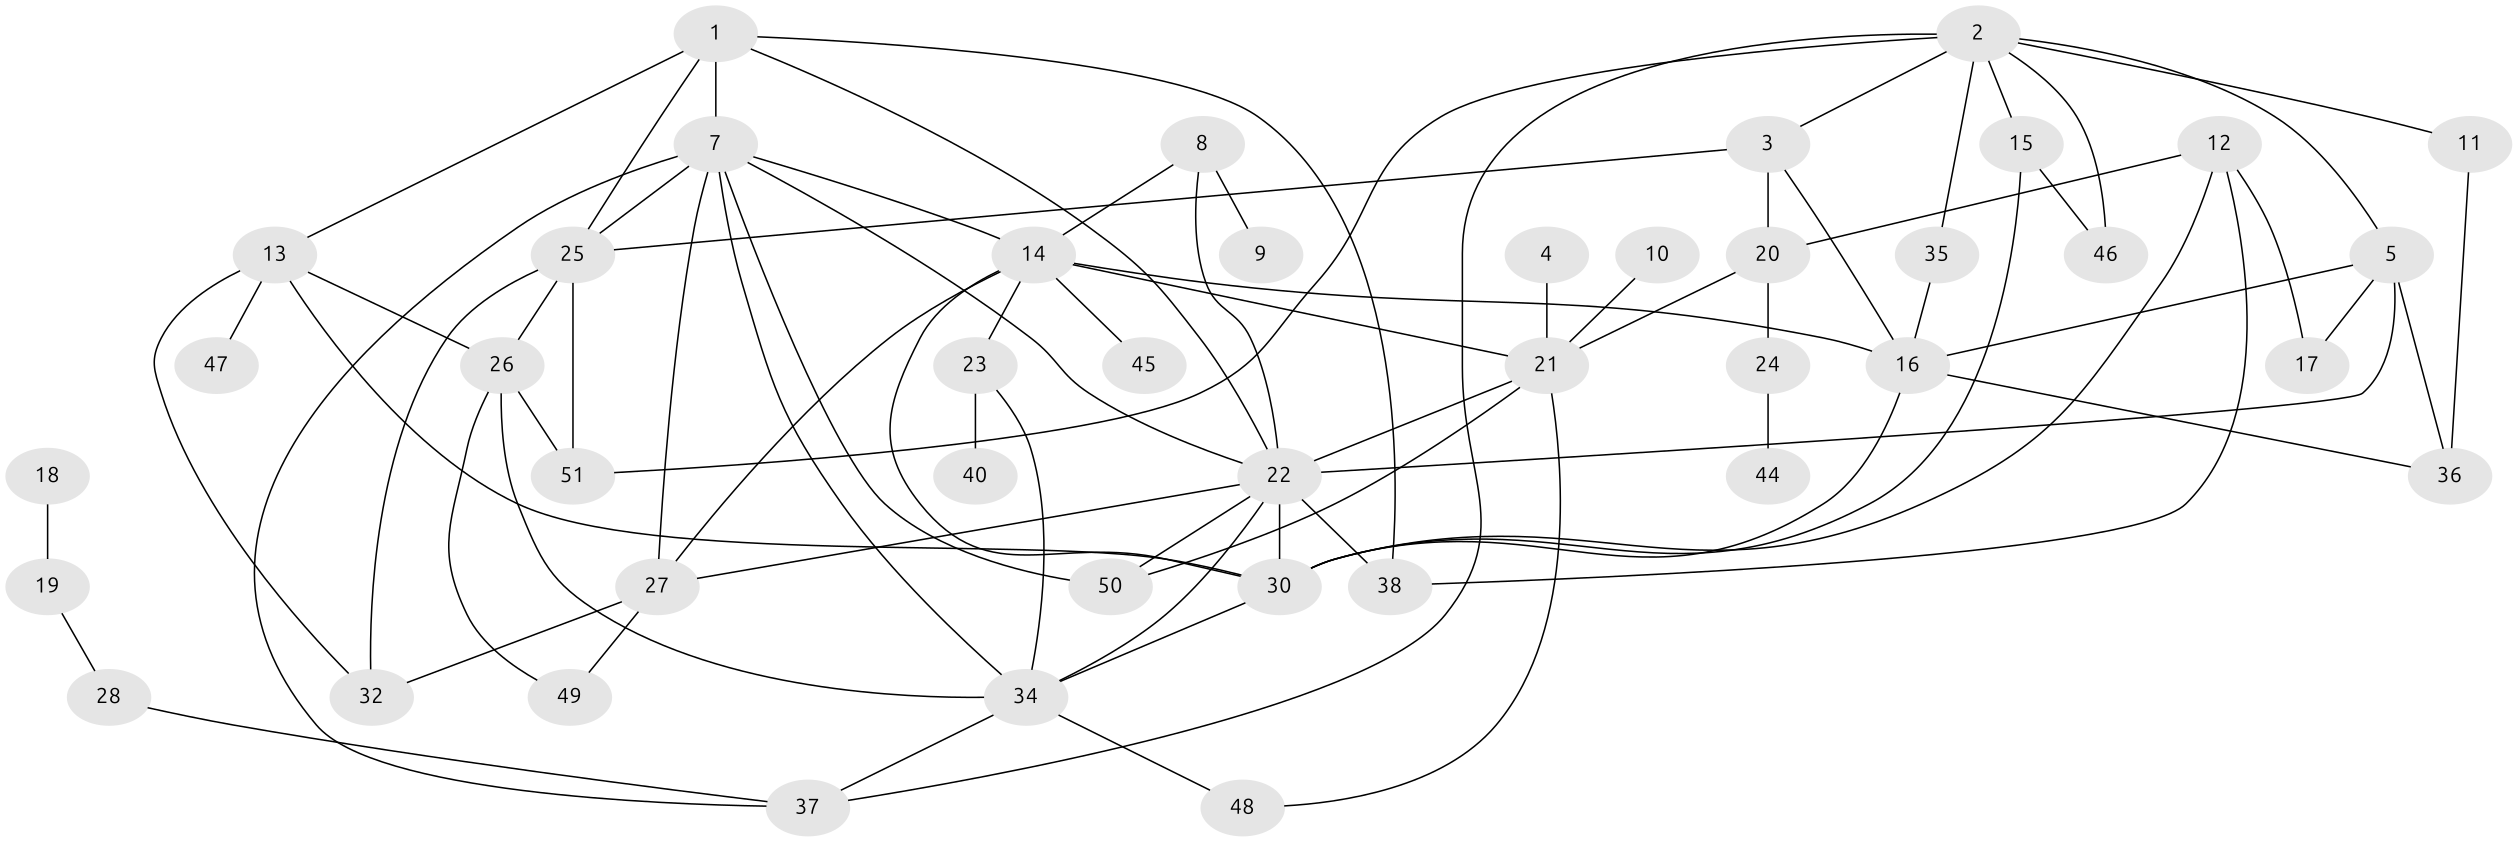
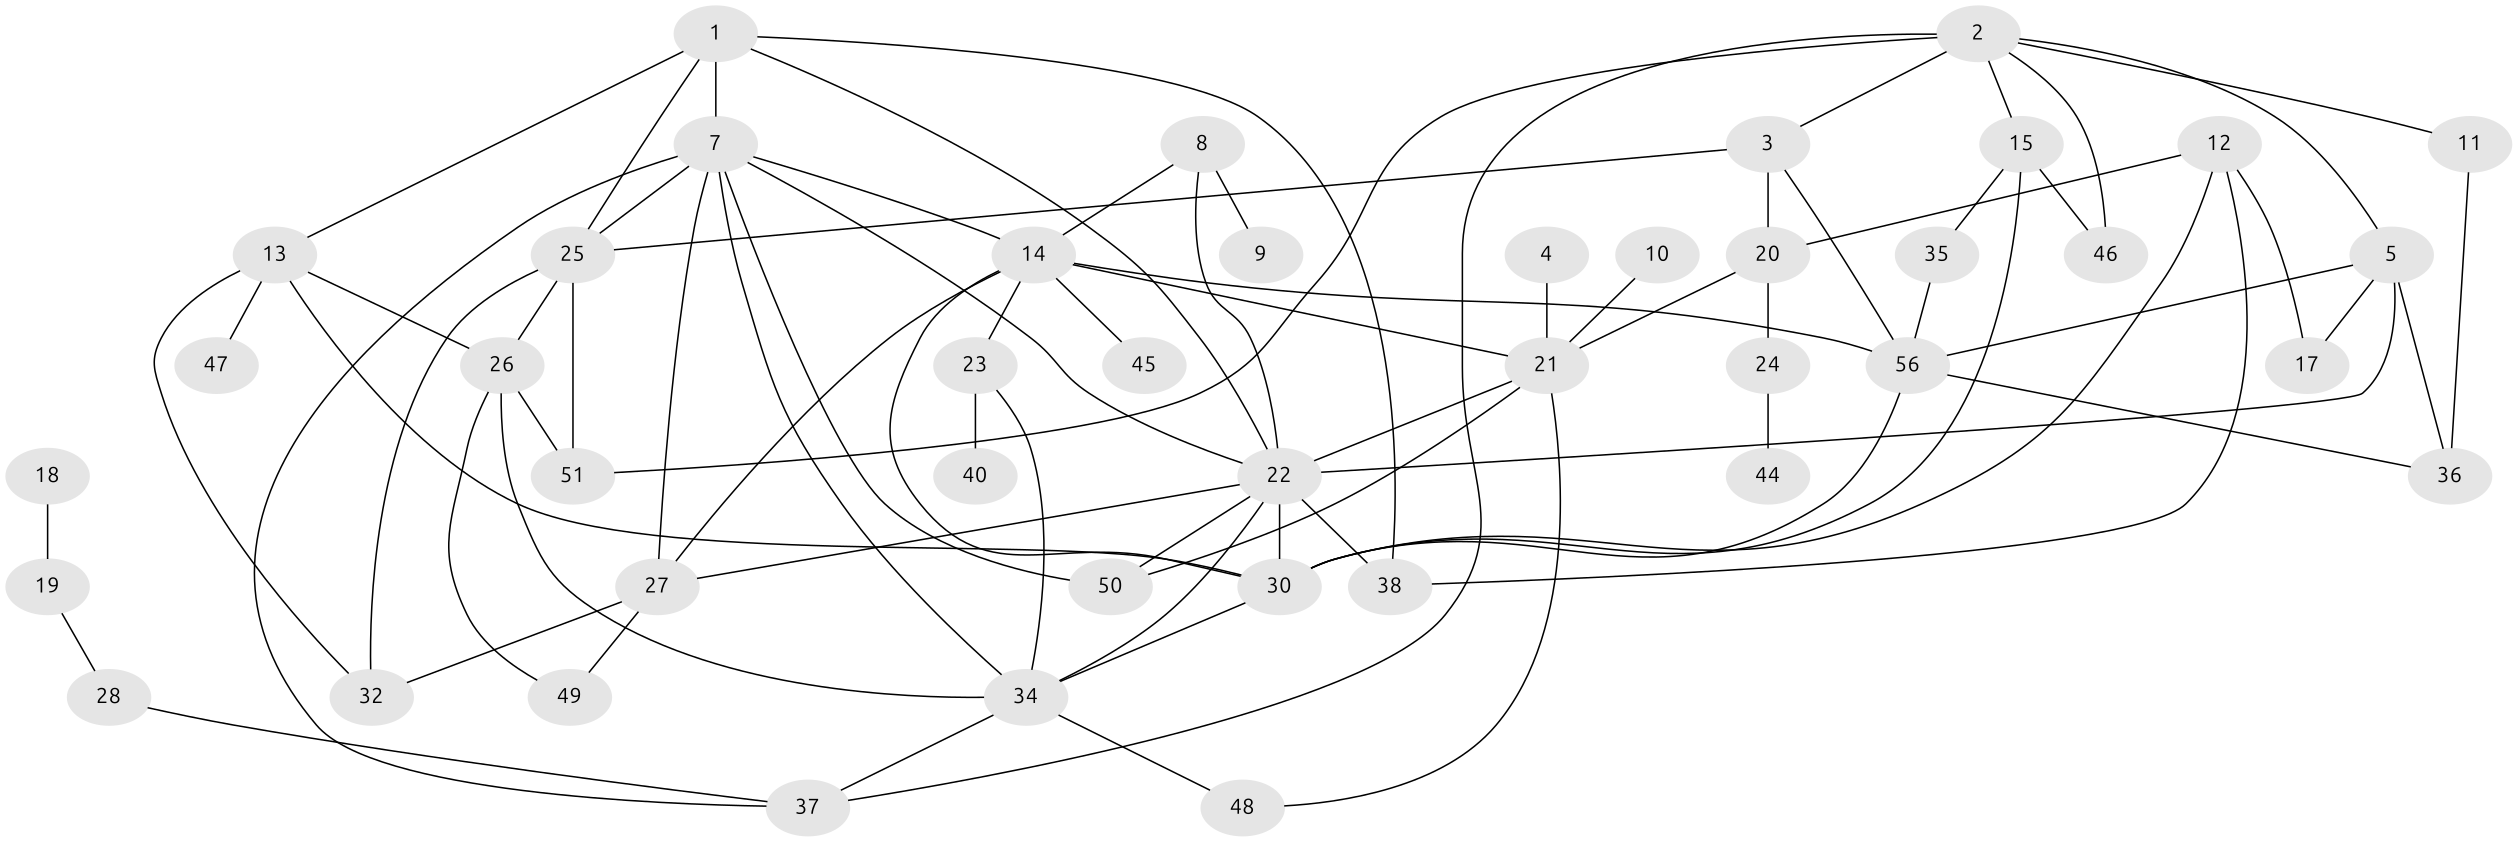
edge "2" -- "35": now "15" -- "35"
node "16": label "16" -> "56"
